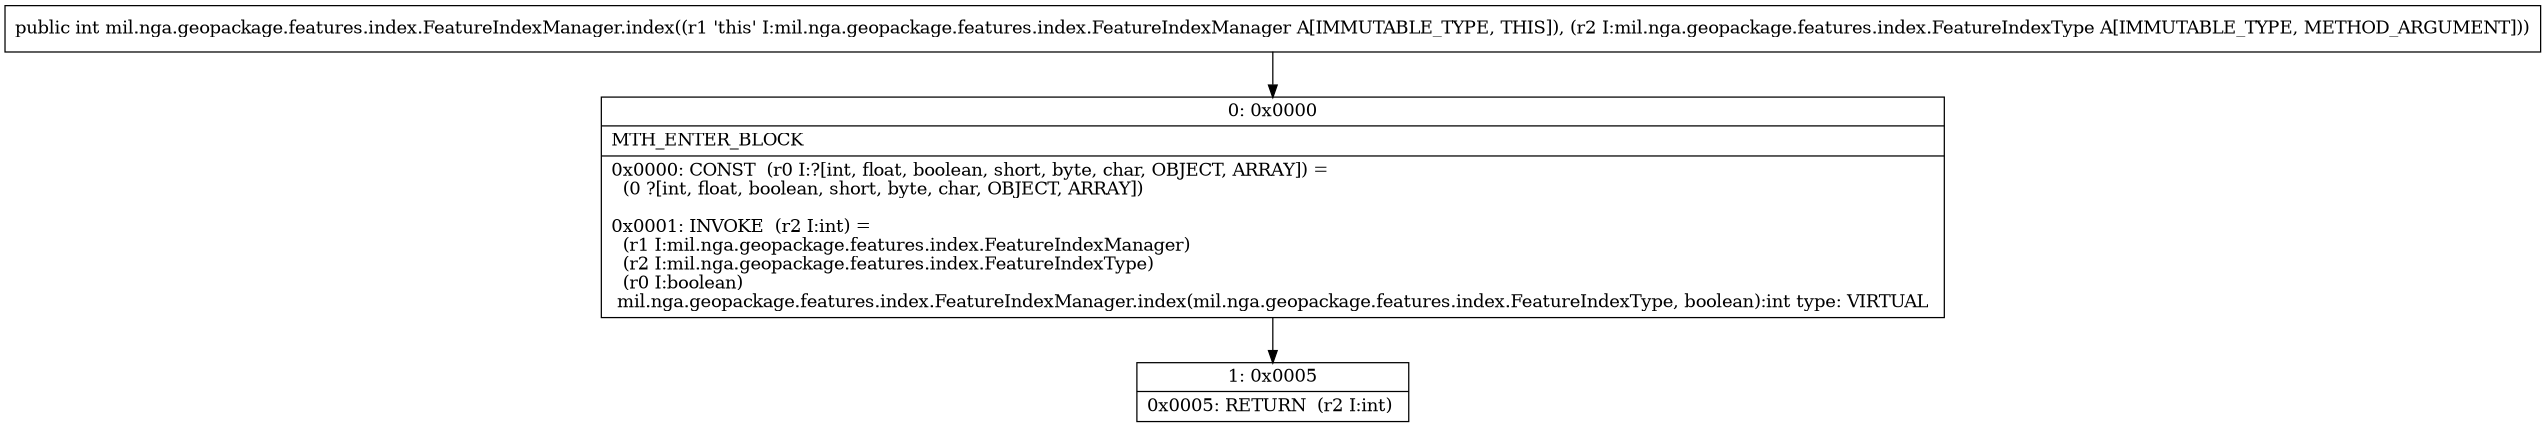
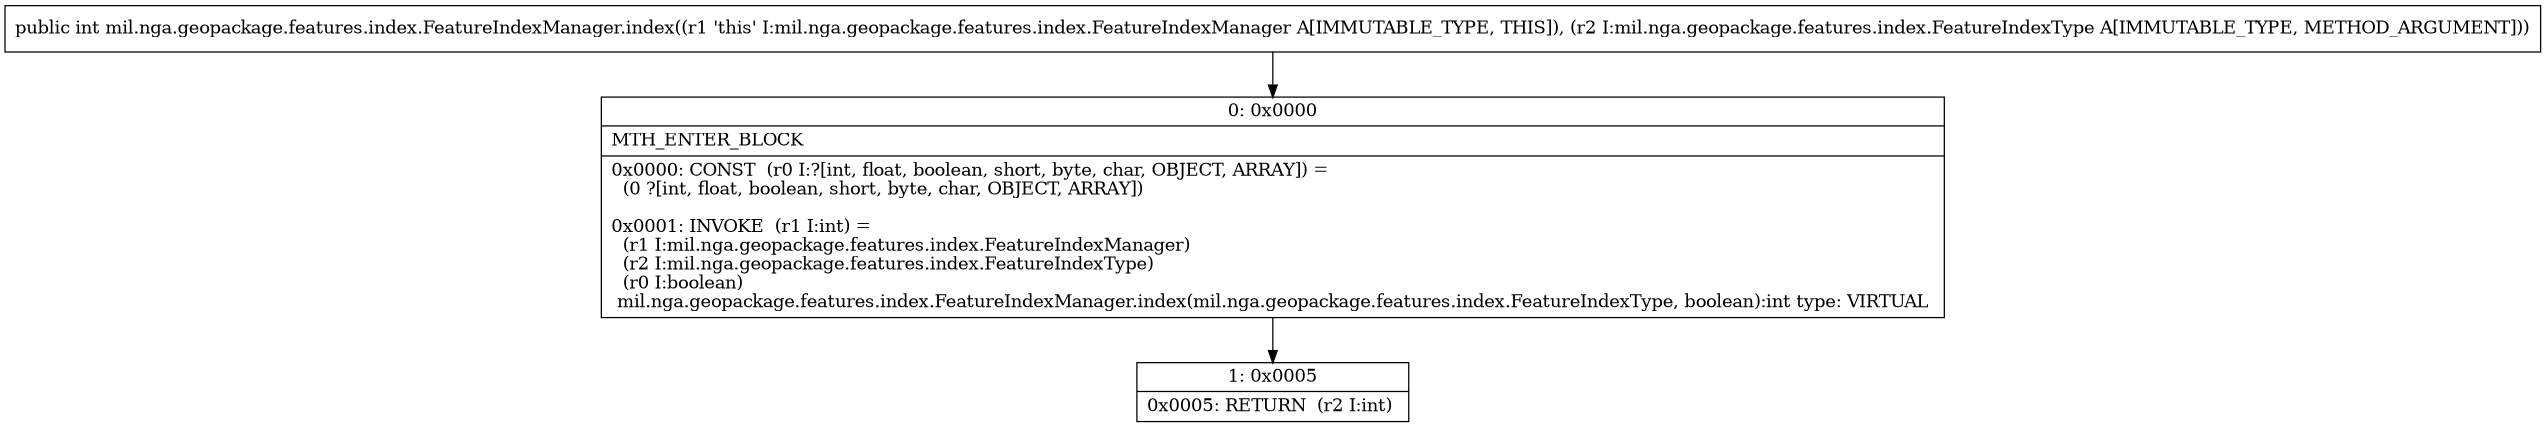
node "0: 0x0000": text "0x0001: INVOKE  (r2 I:int) =" -> "0x0001: INVOKE  (r1 I:int) ="
